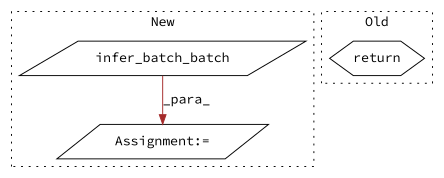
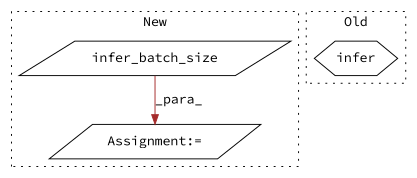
node "infer_batch_batch": label "infer_batch_batch" -> "infer_batch_size"
node "return": label "return" -> "infer"
